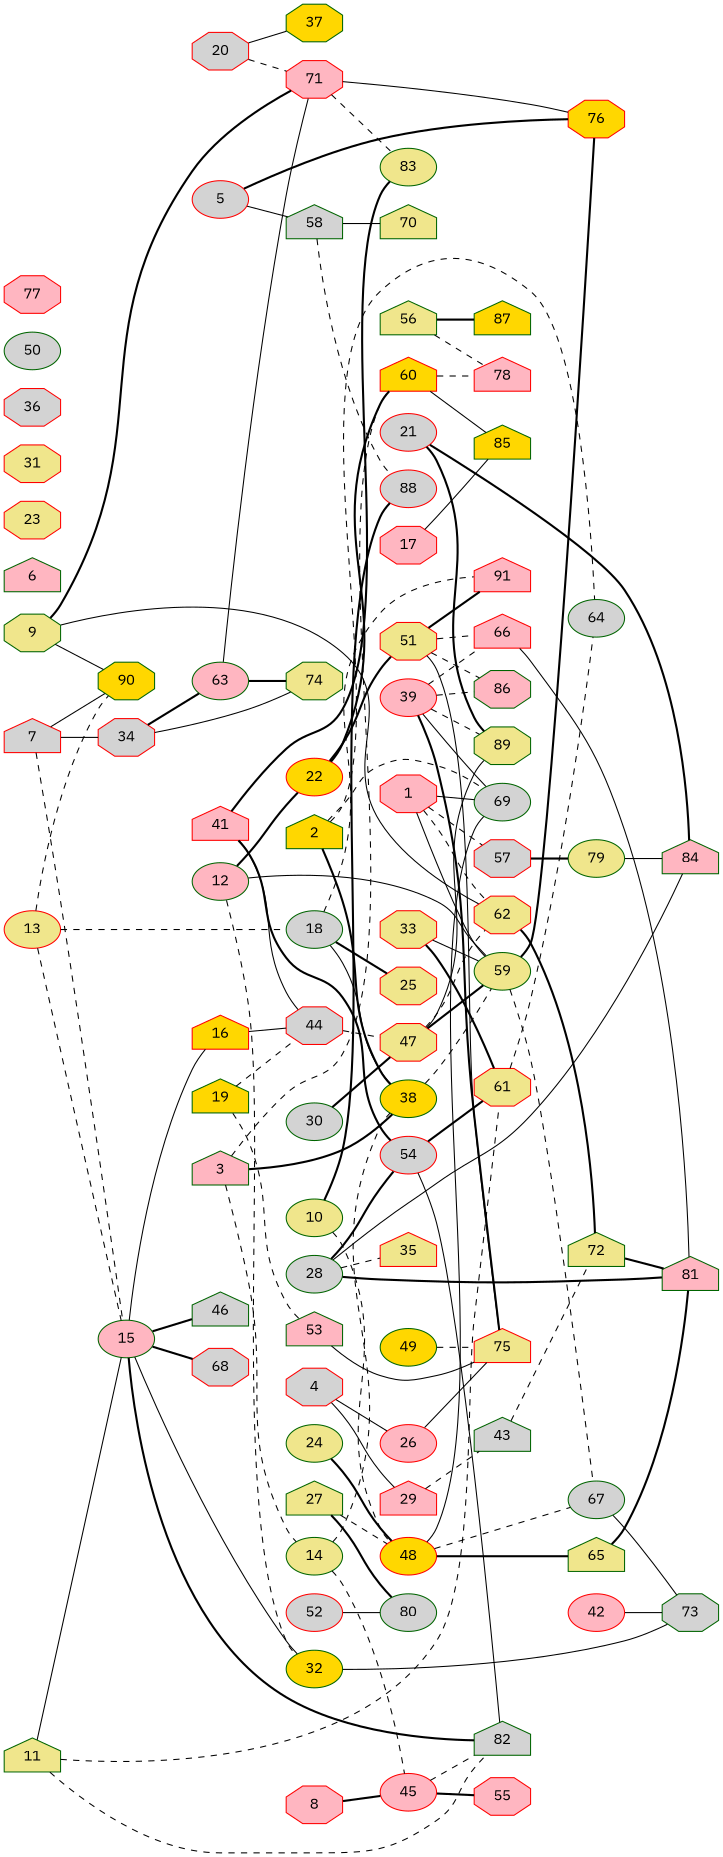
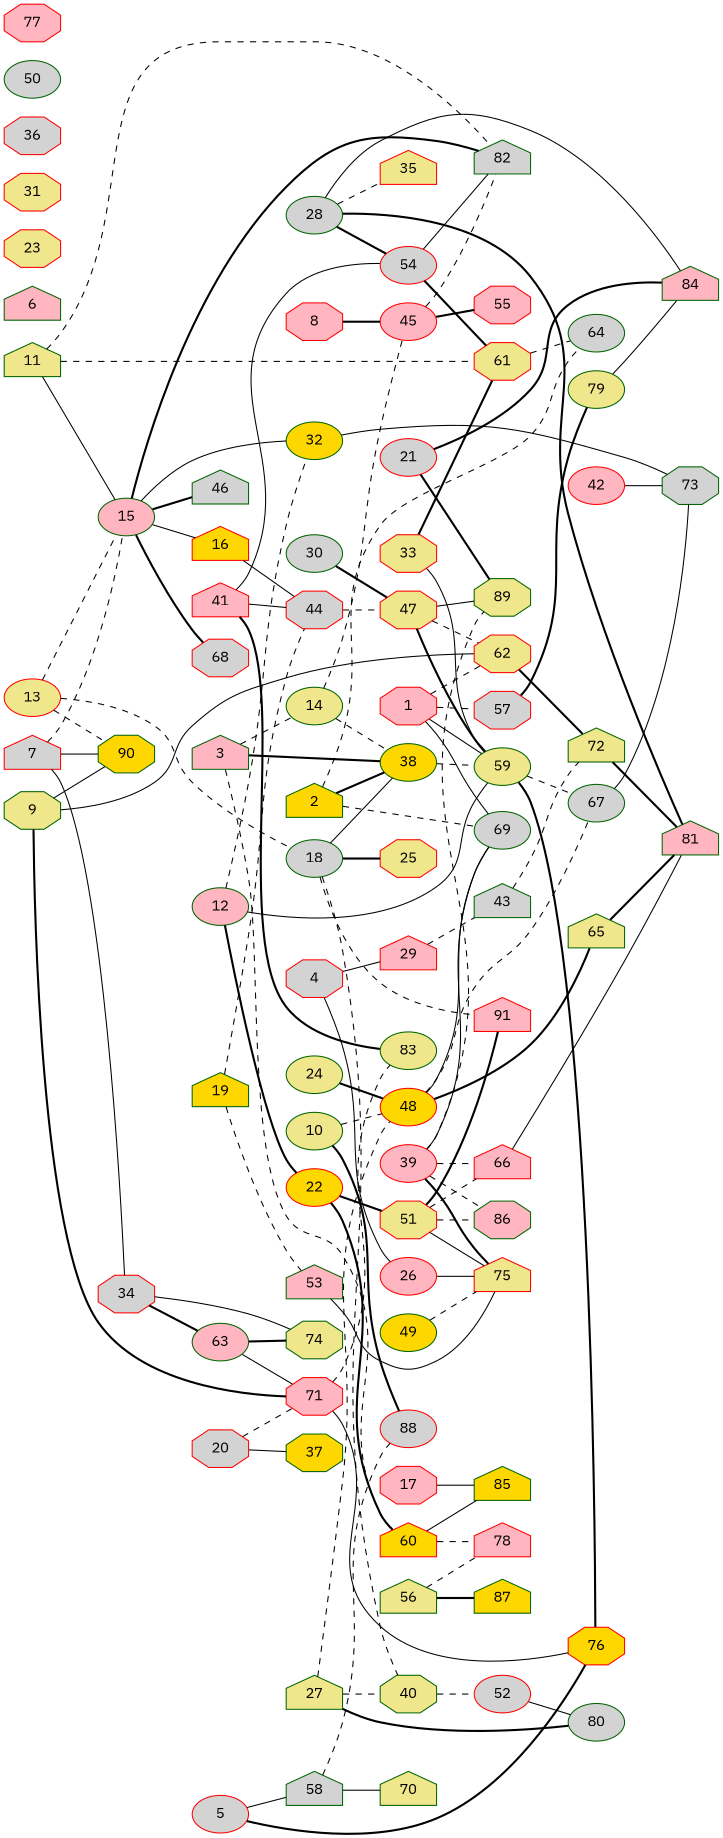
edge "41" -- "54": style bold -> solid
node "40": added
